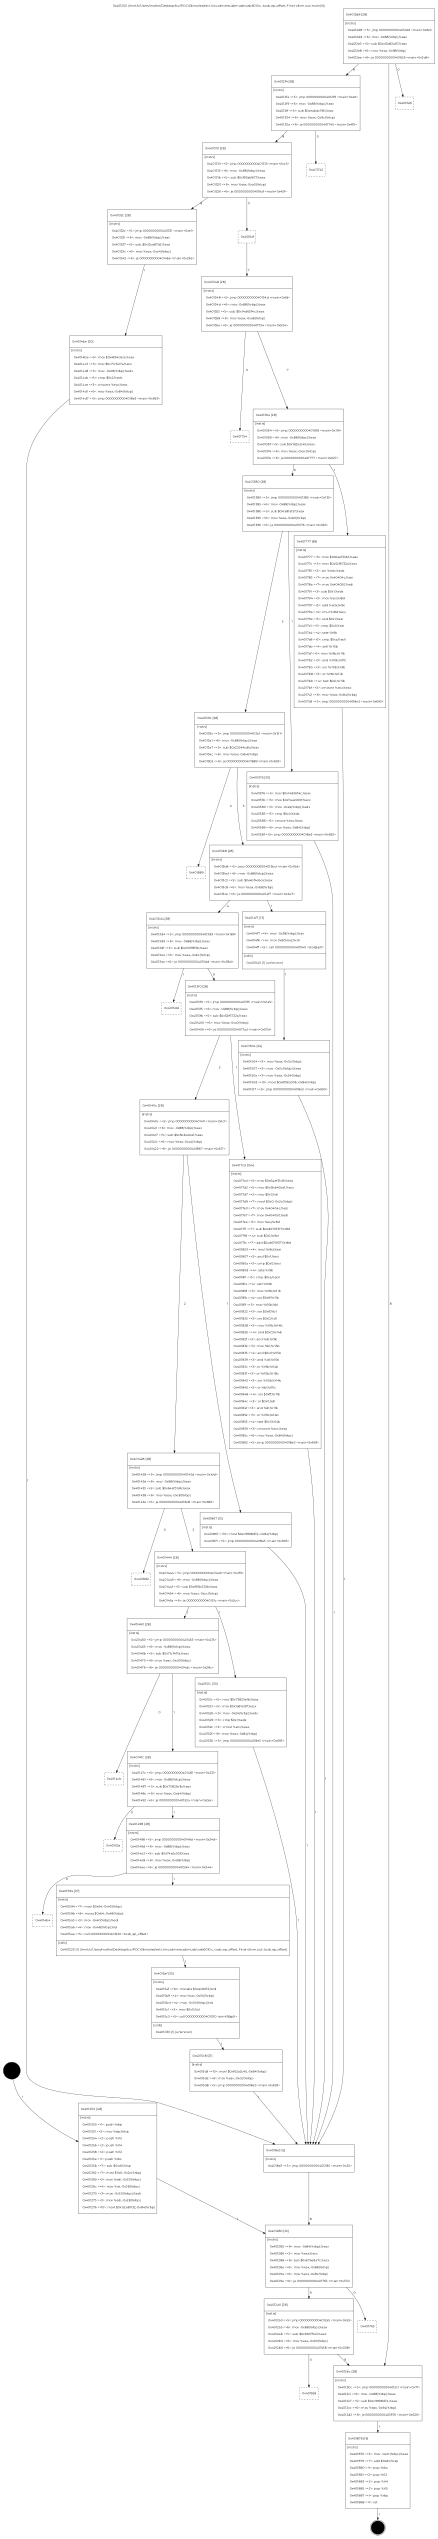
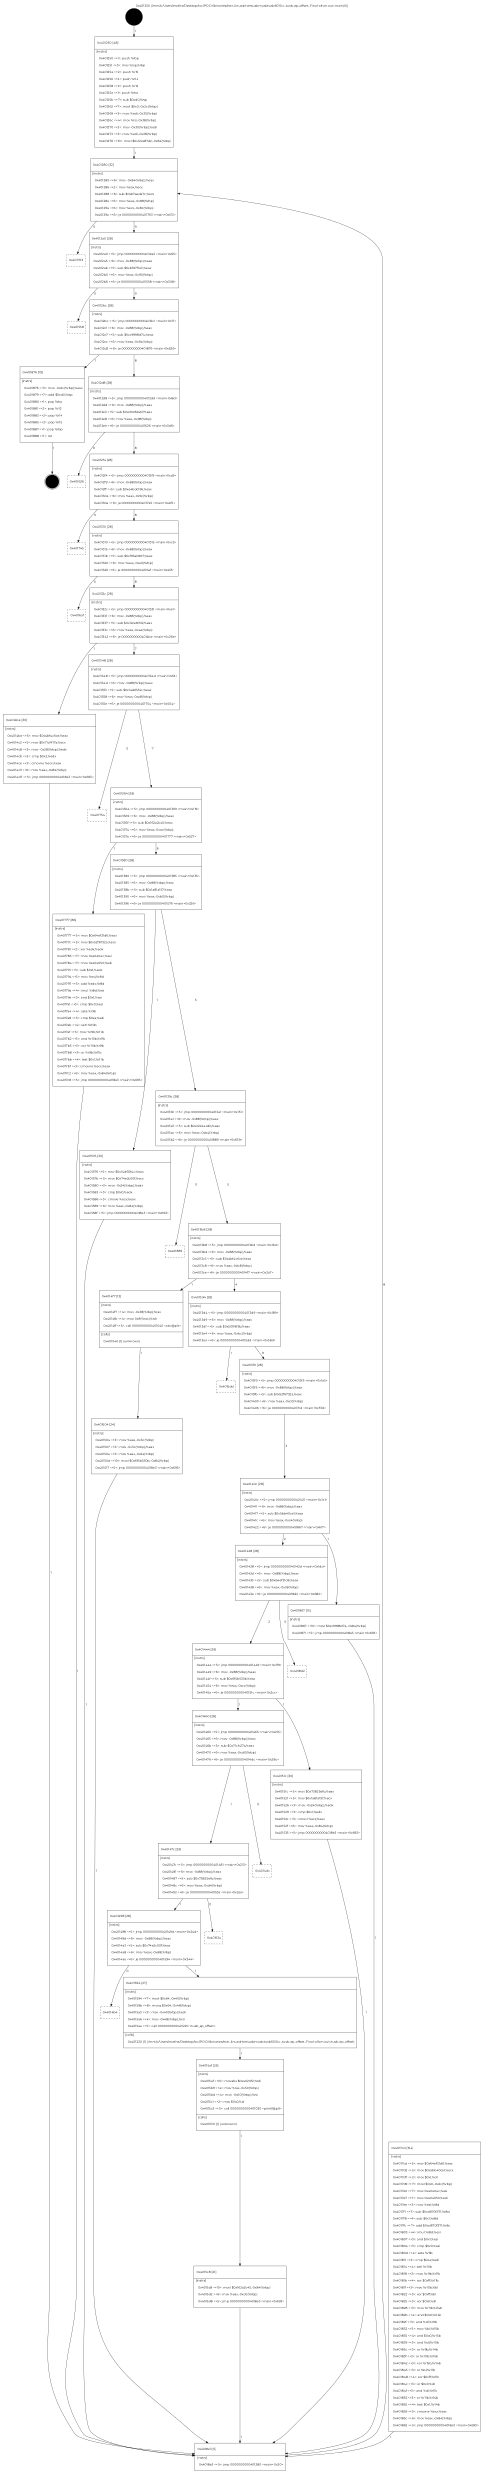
edge "0x4016af" -> "0x401348 [28]": now "0x40132c [28]" -> "0x401348 [28]"
edge "0x4013f0 [28]" -> "0x4017cd [154]": removed, label "1"
edge "0x4012d8 [28]" -> "0x4012bc [28]": reversed
